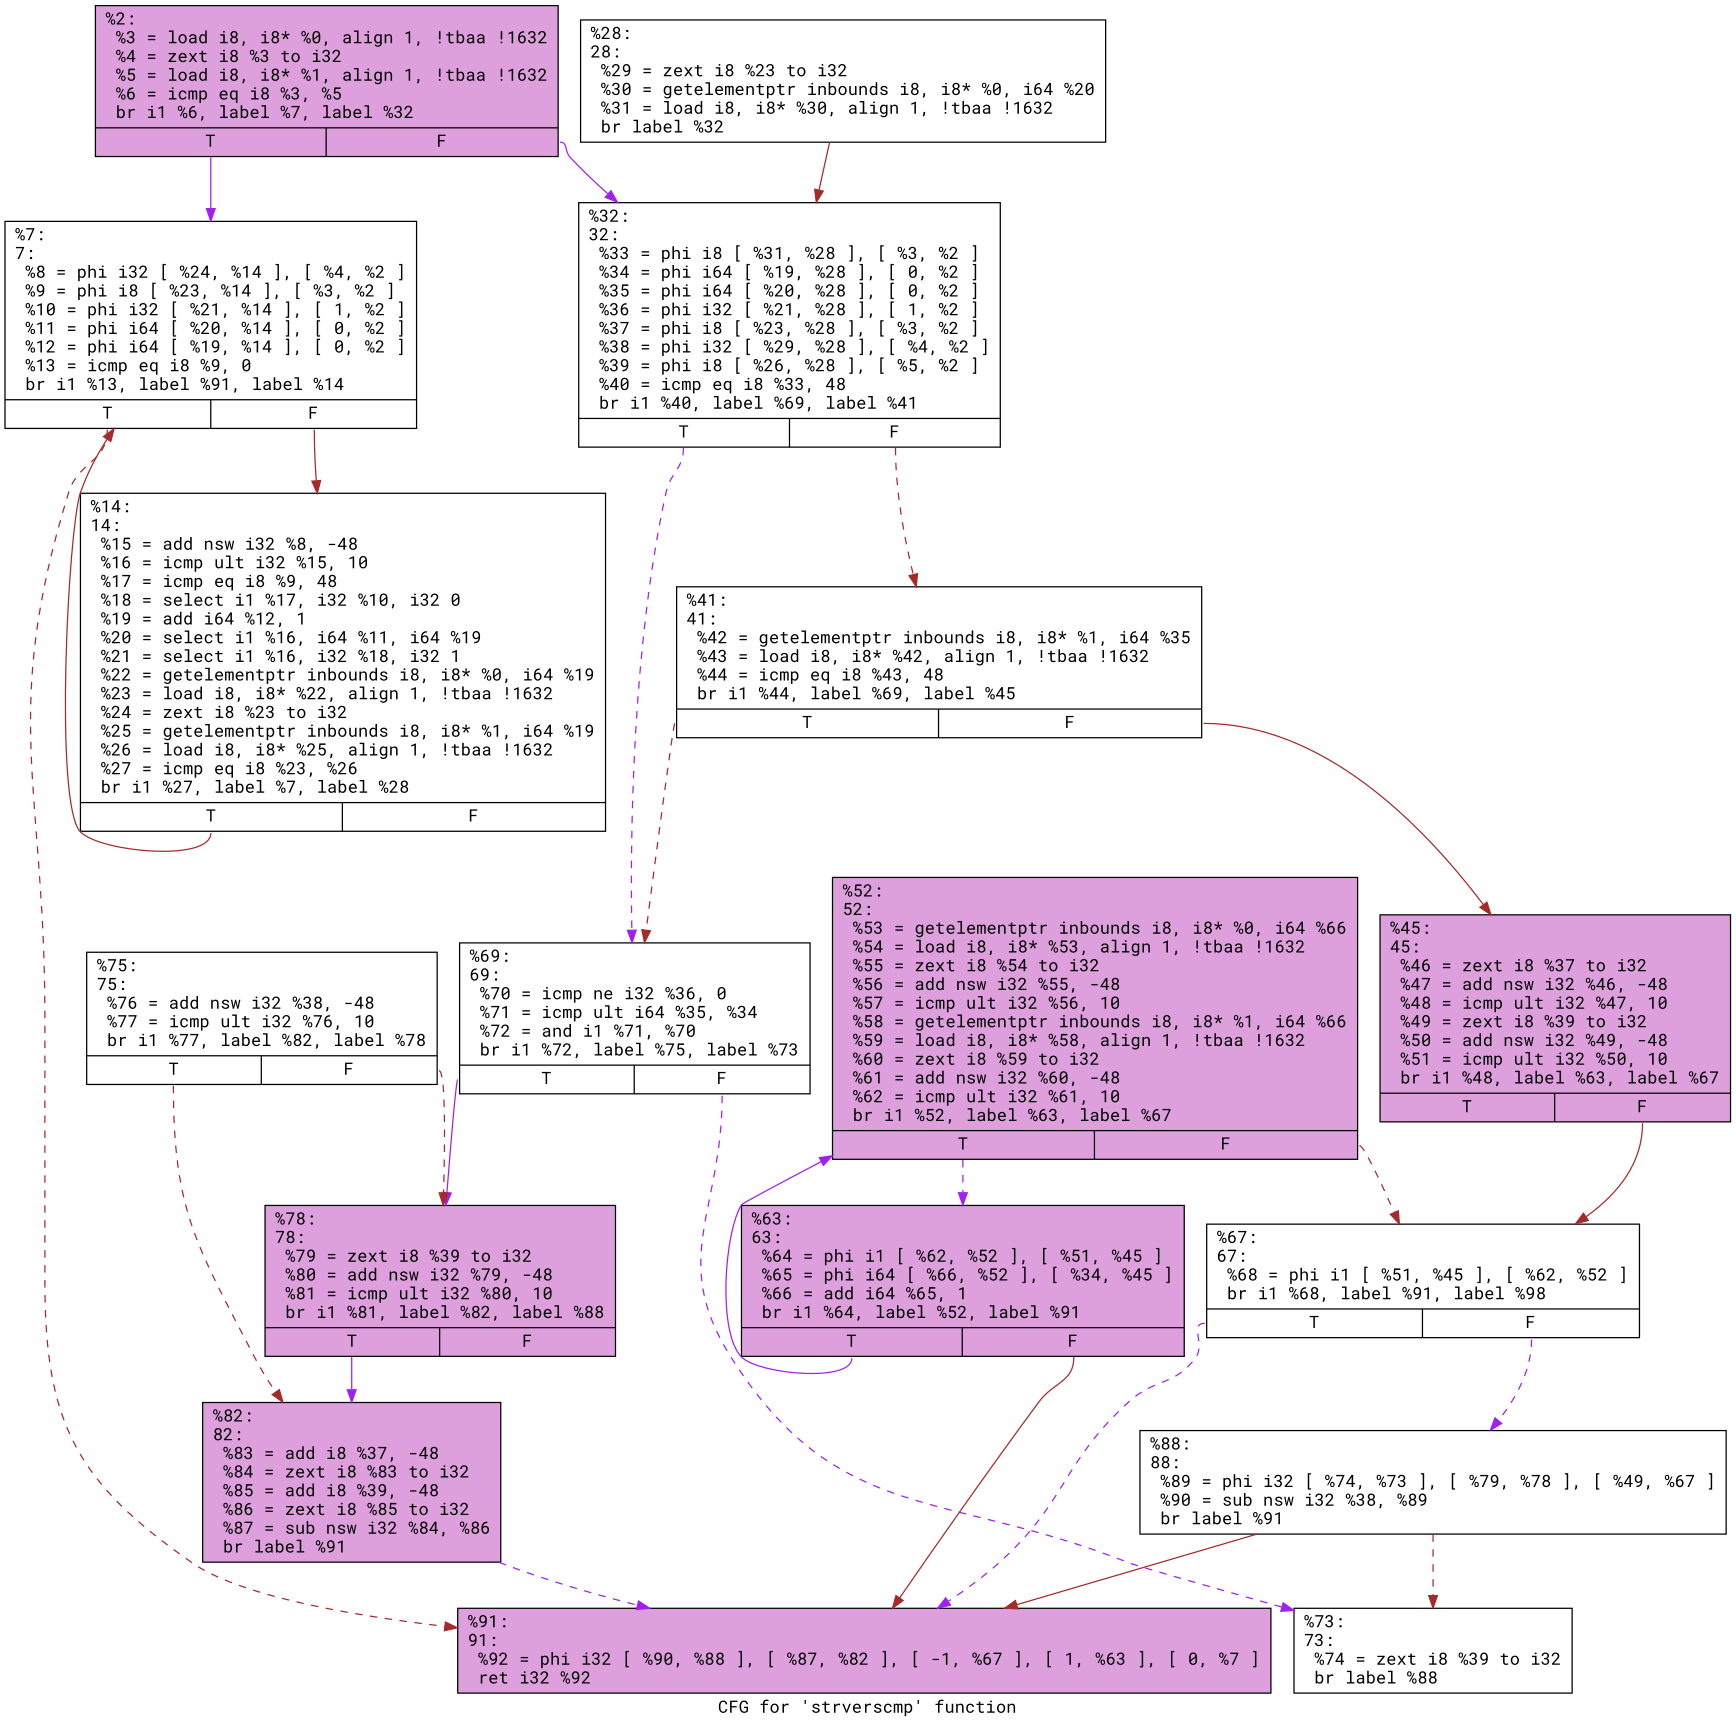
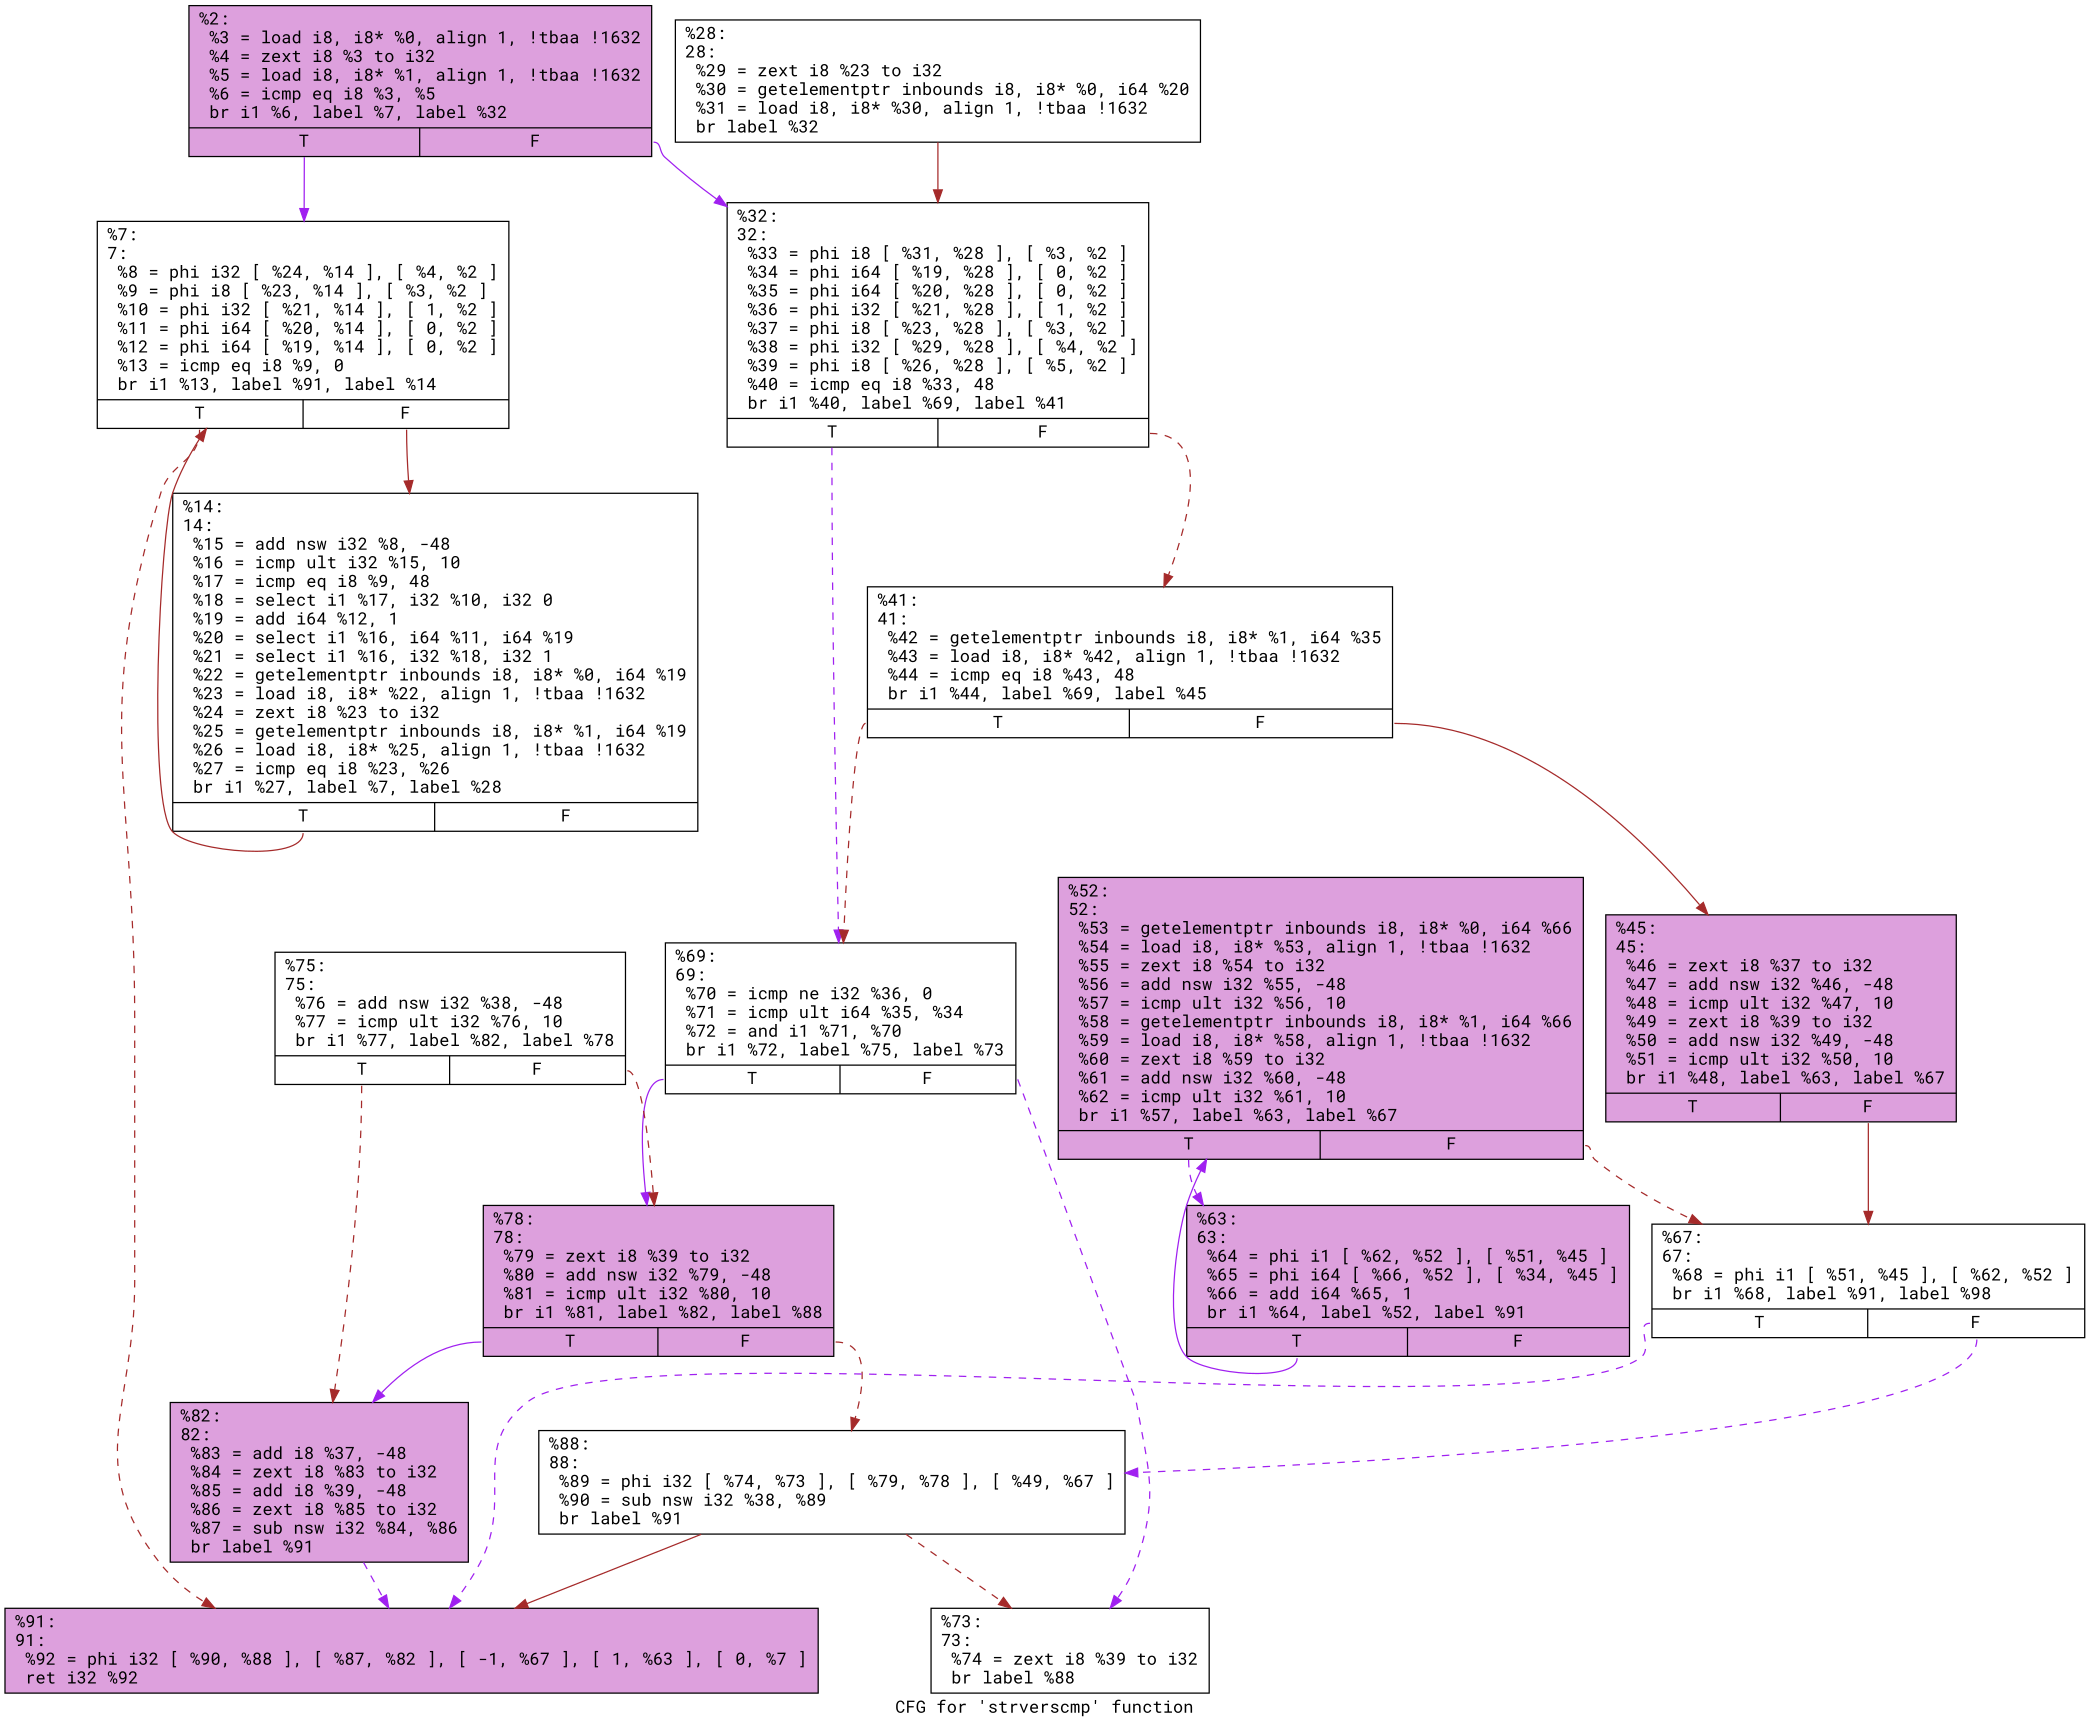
node "%52:": text "br i1 %52, label %63, label %67" -> "br i1 %57, label %63, label %67"
edge "%78:" -> "%88:": added
edge "%63:" -> "%91:": removed
